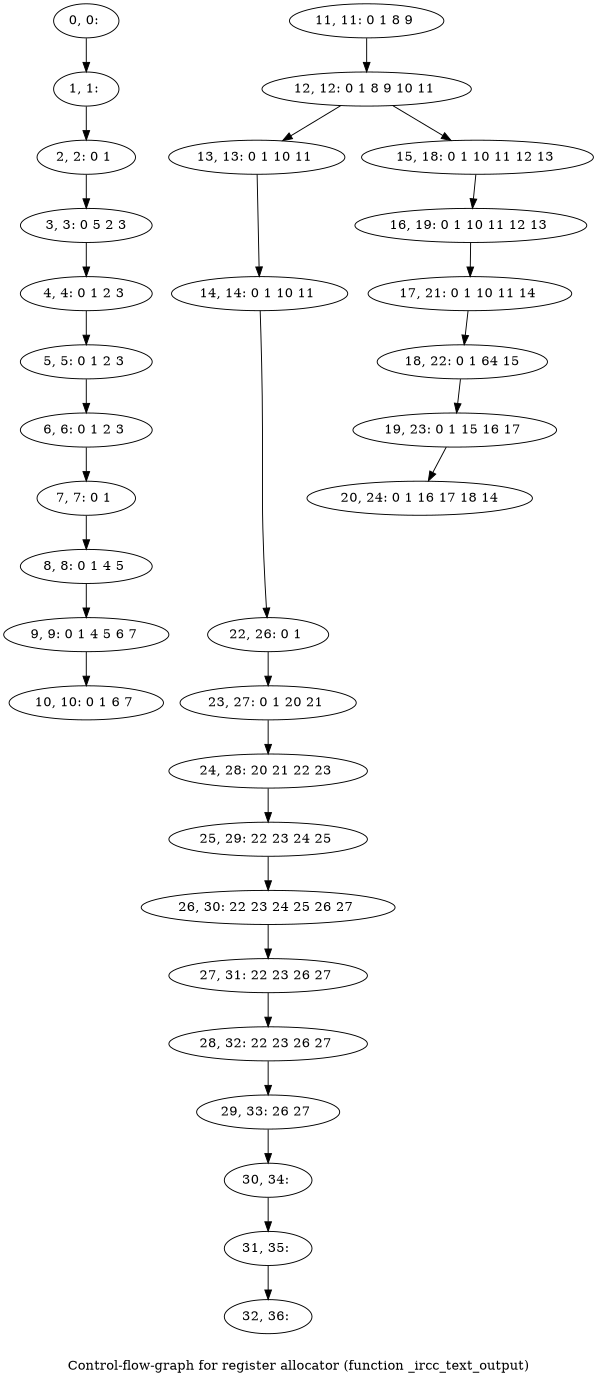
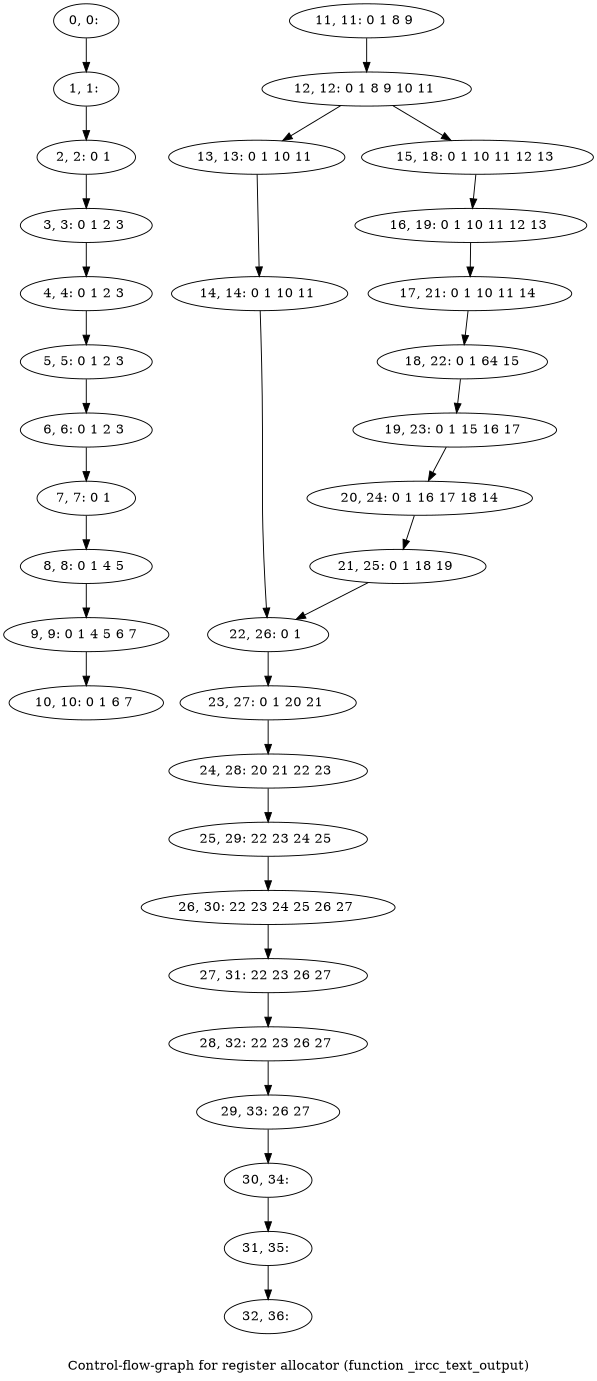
node "3, 3: 0 5 2 3": label "3, 3: 0 5 2 3" -> "3, 3: 0 1 2 3"
node "21, 25: 0 1 18 19": added
